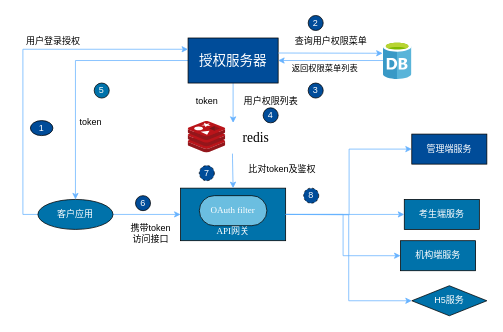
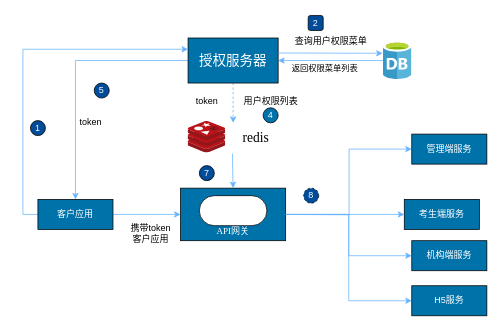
node "2": shape ellipse -> rounded rectangle
node "用户登录授权": removed
node "授权服务器": fillcolor #004c99 -> #0072aa
node "5": fillcolor #0072aa -> #004c99
node "3": removed
edge "授权服务器" -> "redis": style solid -> dashed
node "4": fillcolor #004c99 -> #0072aa
node "1": size 23x15 -> 15x15
node "管理端服务": fillcolor #004c99 -> #0072aa
node "比对token及鉴权": removed
node "7": style dashed -> solid
node "6": removed
node "OAuth filter": fillcolor #6bbee0 -> #ffffff
node "客户应用": shape ellipse -> rectangle
node "携带token 访问接口": label "携带token 访问接口" -> "携带token 客户应用"
node "机构端服务": moved (438, 255) -> (449, 255)
node "H5服务": shape diamond -> rectangle
